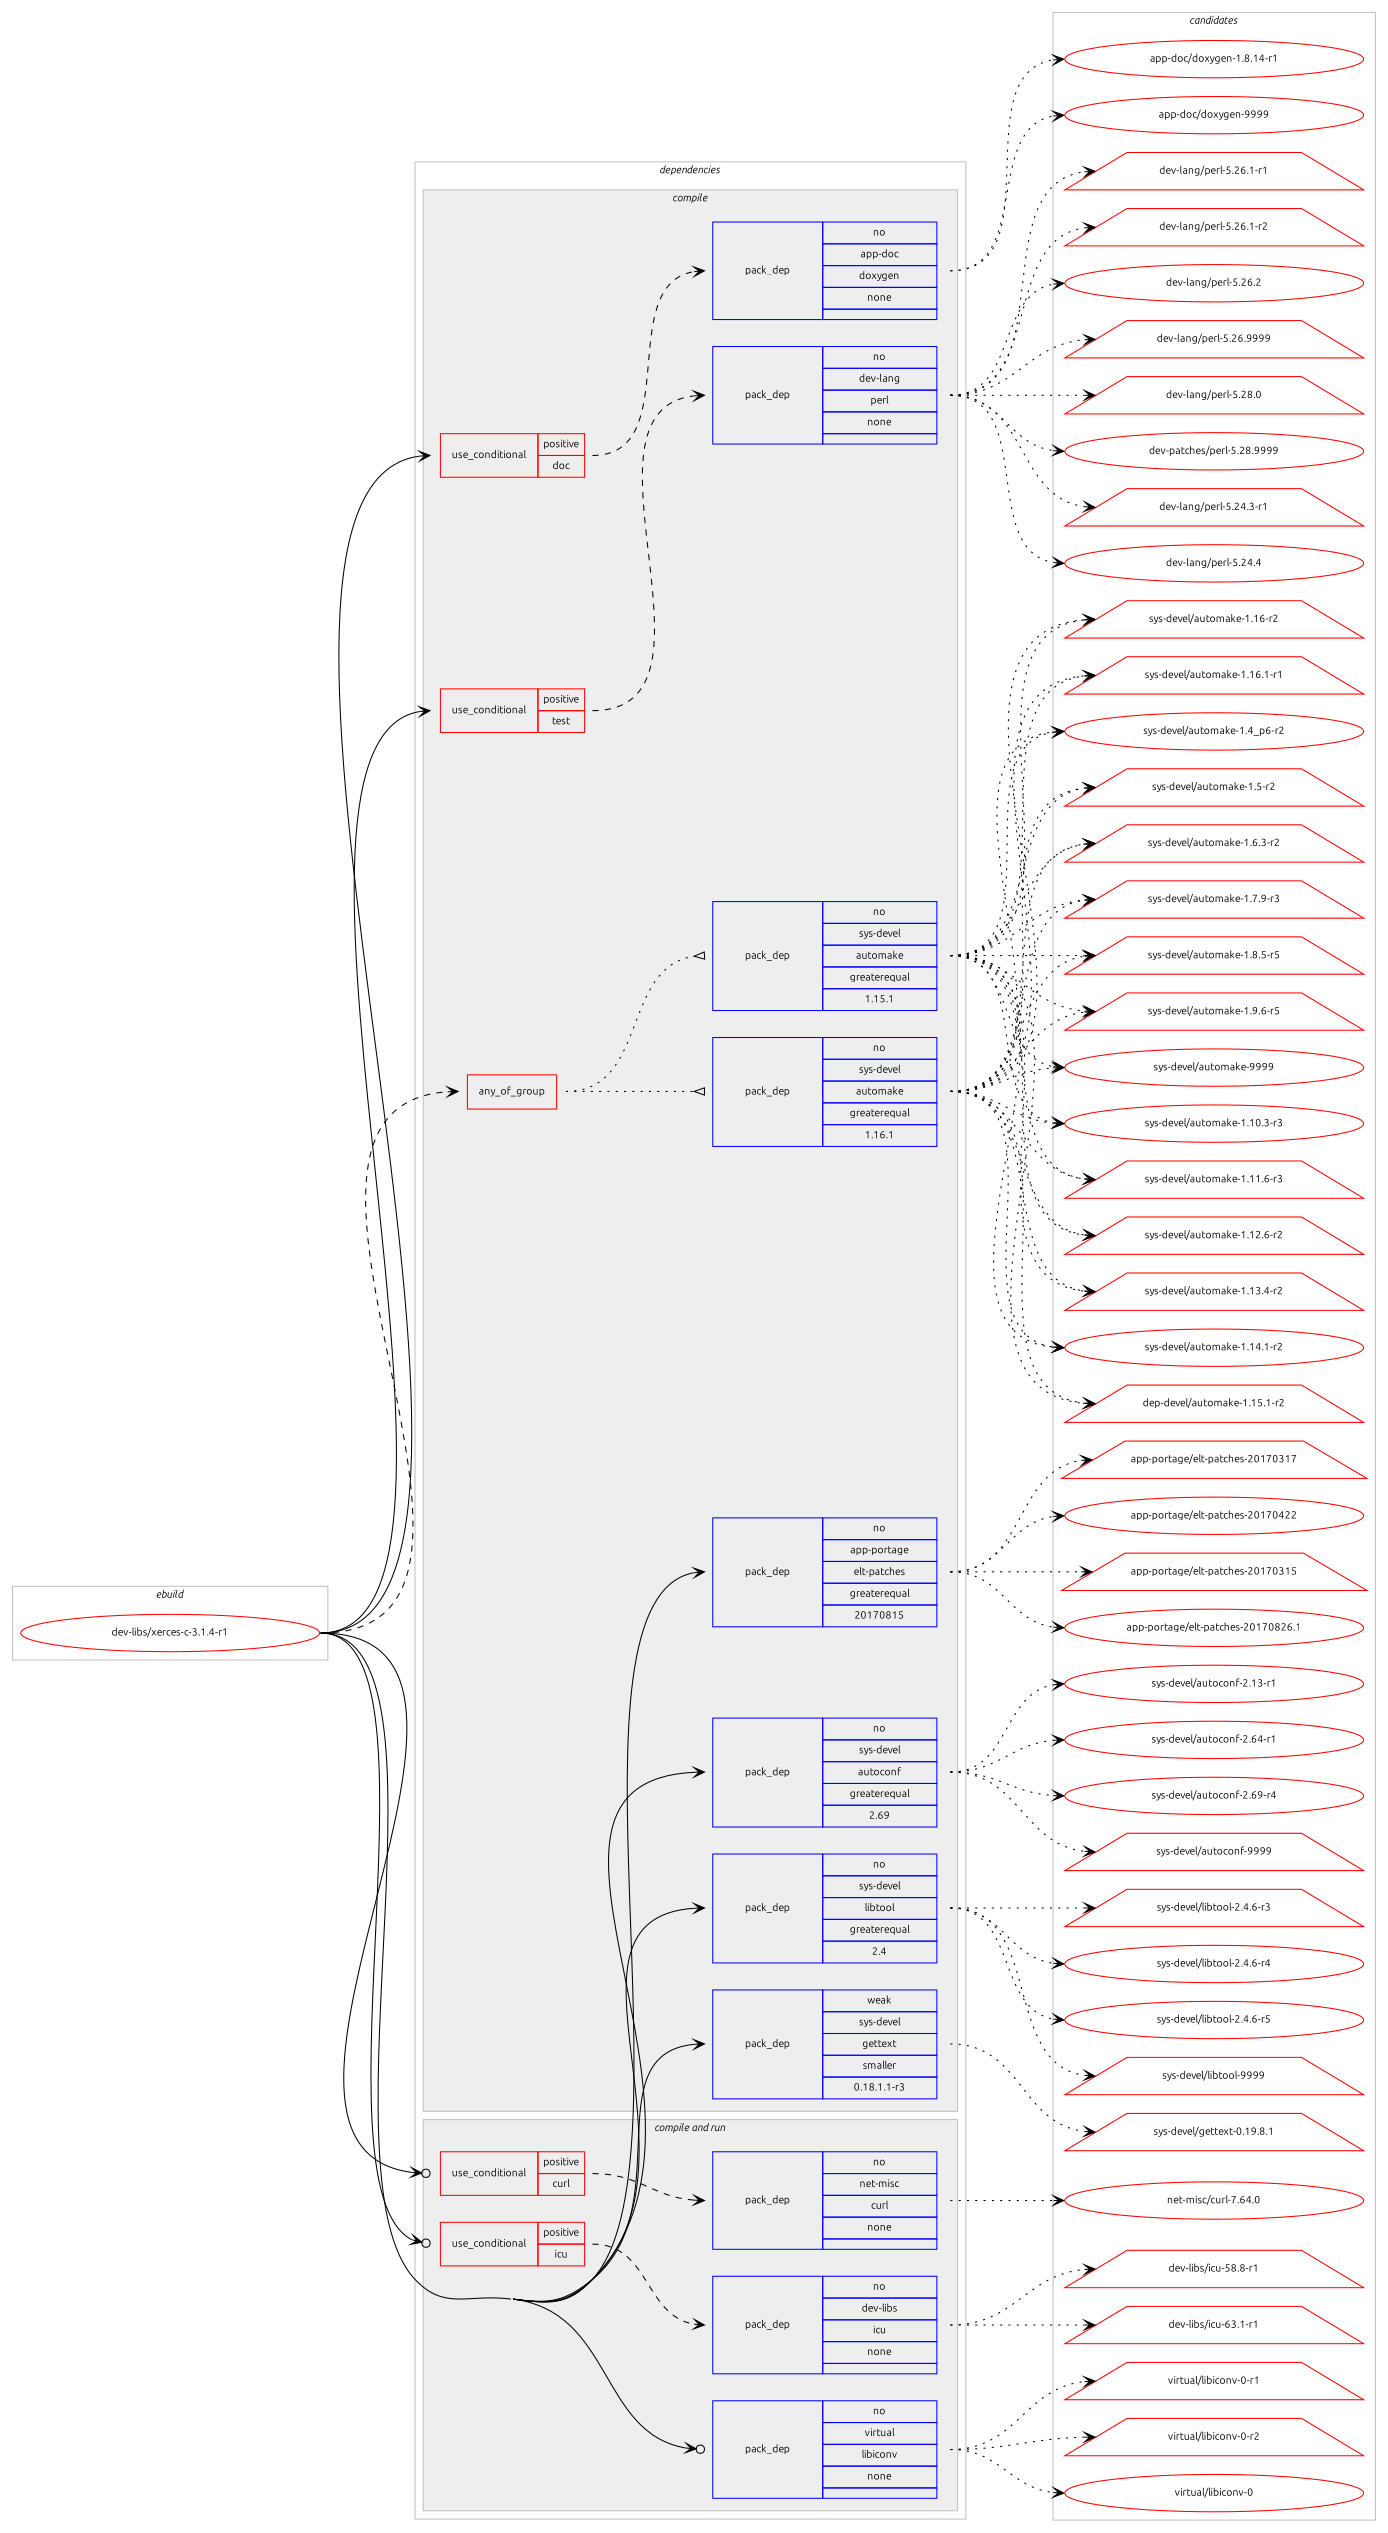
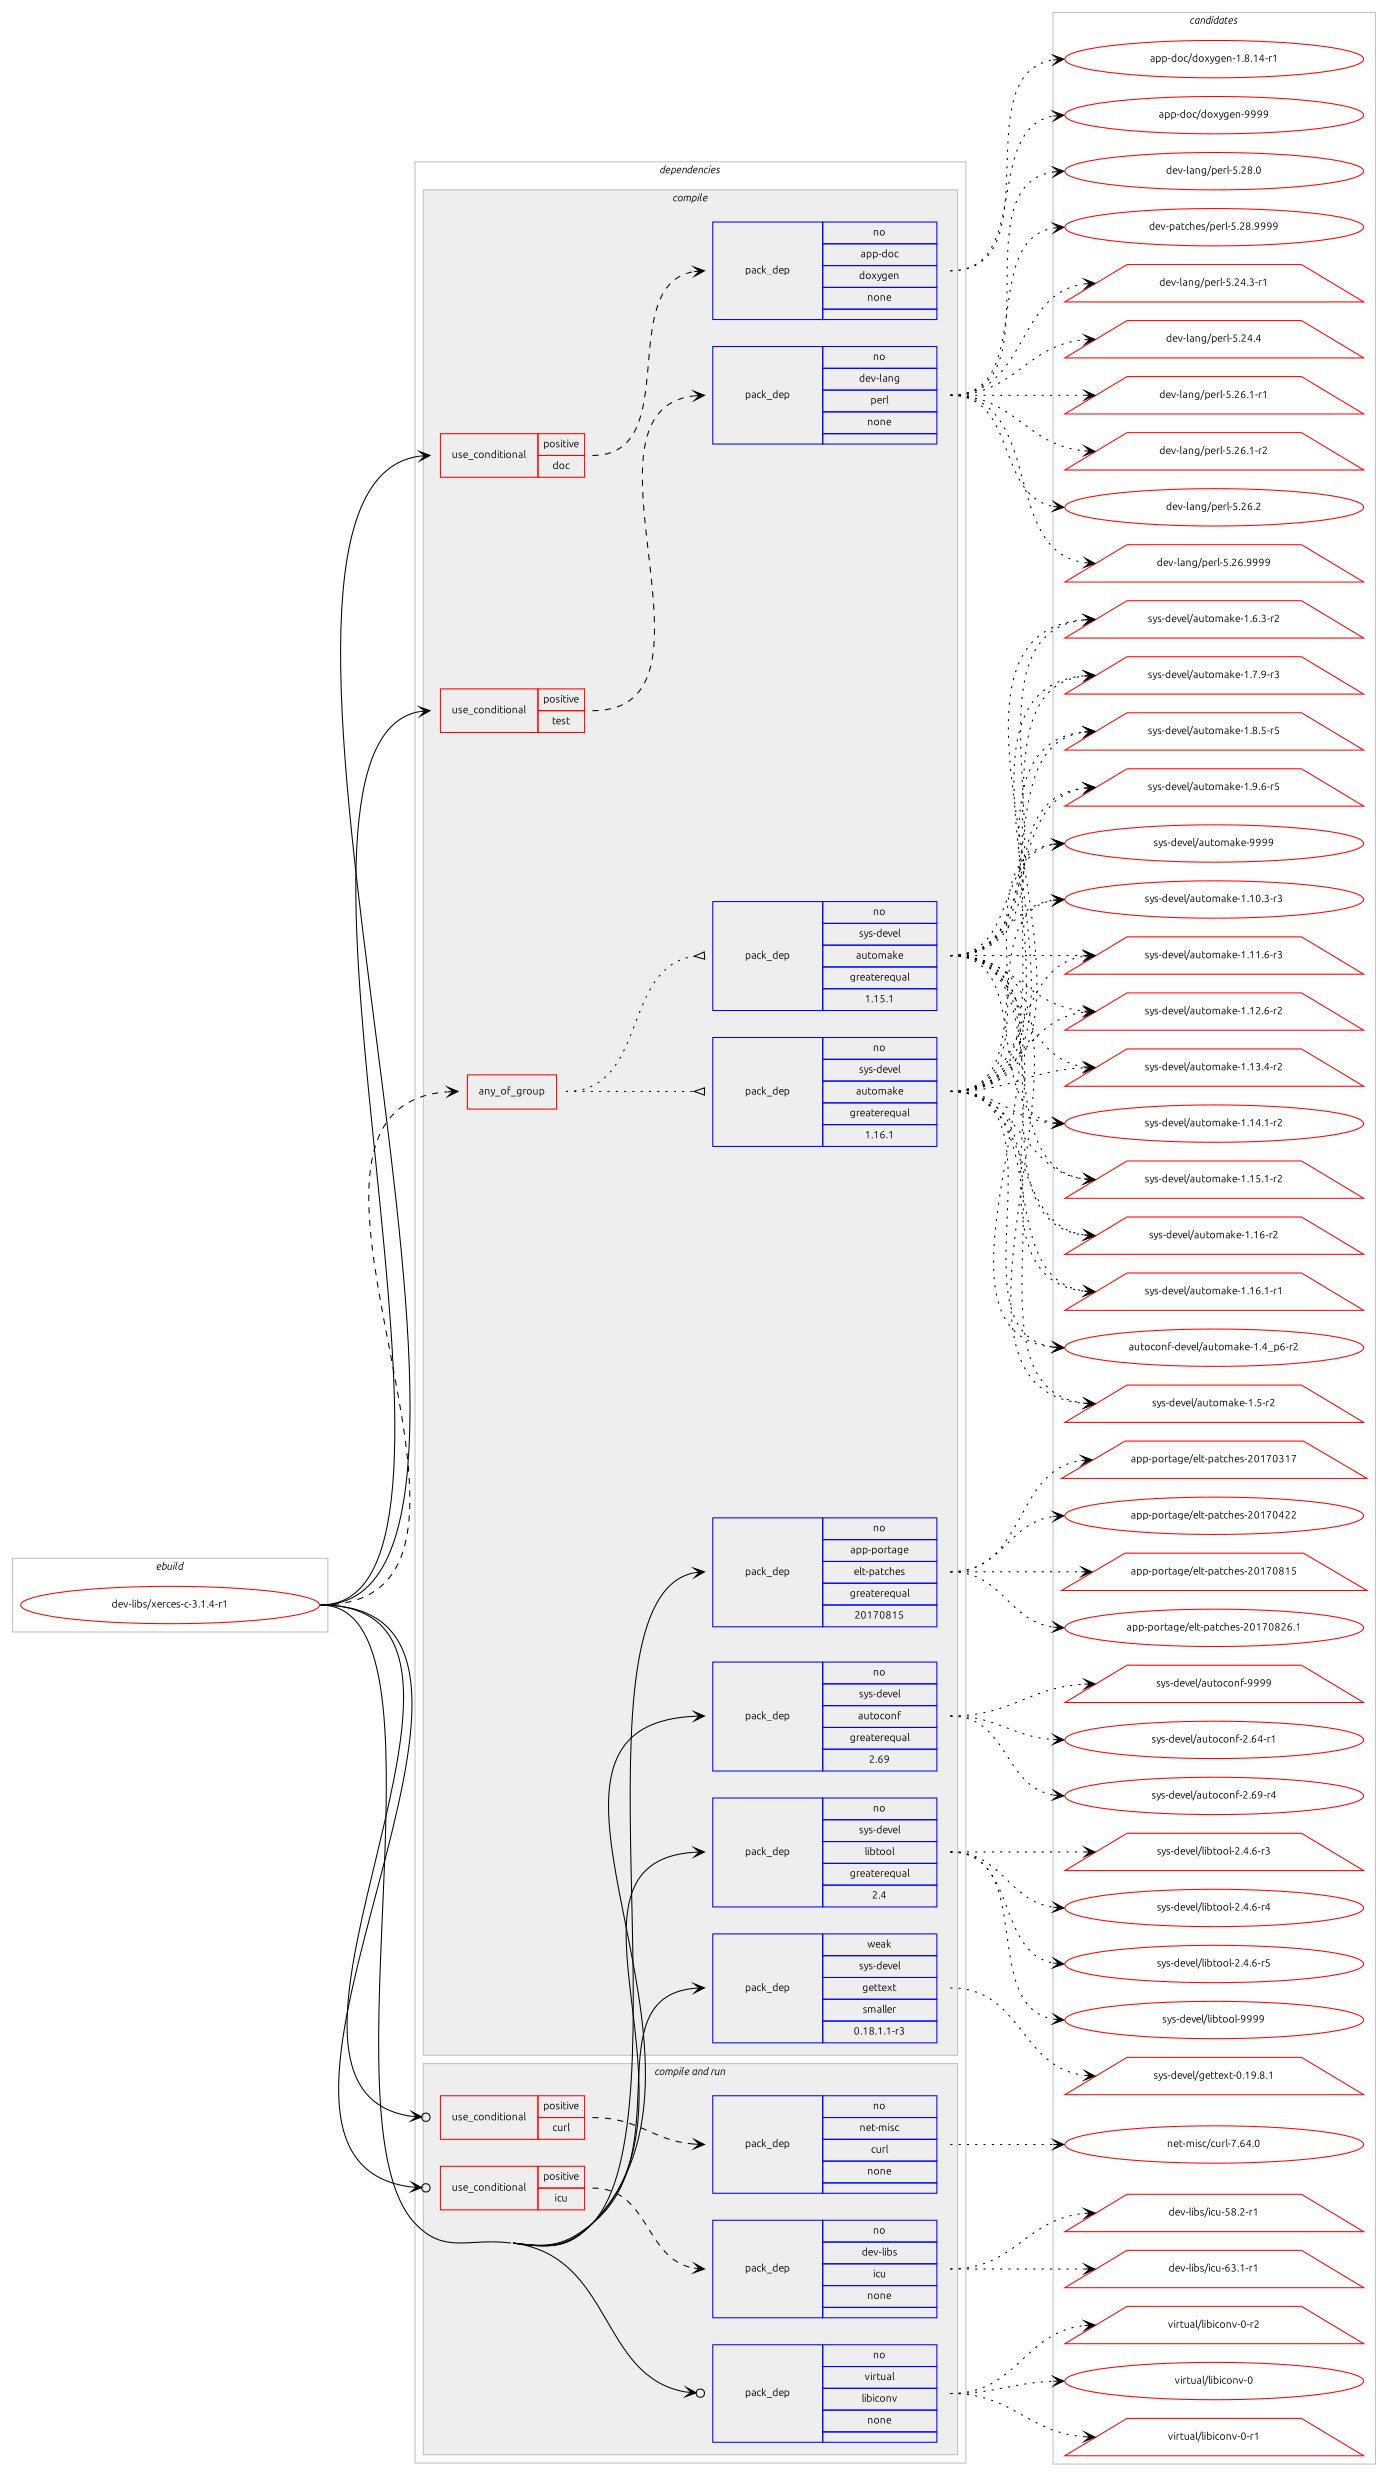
node "dev-lang/perl-5.28.0": shape trapezium -> ellipse
node "dev-lang/perl-5.24.4": shape ellipse -> trapezium
node "sys-devel/automake-1.4_p6-r2": label "sys-devel/automake-1.4_p6-r2" -> "autoconf-devel/automake-1.4_p6-r2"
node "dep-devel/automake-1.15.1-r2": label "dep-devel/automake-1.15.1-r2" -> "sys-devel/automake-1.15.1-r2"
node "app-portage/elt-patches-20170315": label "app-portage/elt-patches-20170315" -> "app-portage/elt-patches-20170815"
node "sys-devel/autoconf-2.13-r1": removed
node "sys-devel/libtool-9999": shape trapezium -> ellipse
node "dev-libs/icu-58.8-r1": label "dev-libs/icu-58.8-r1" -> "dev-libs/icu-58.2-r1"
